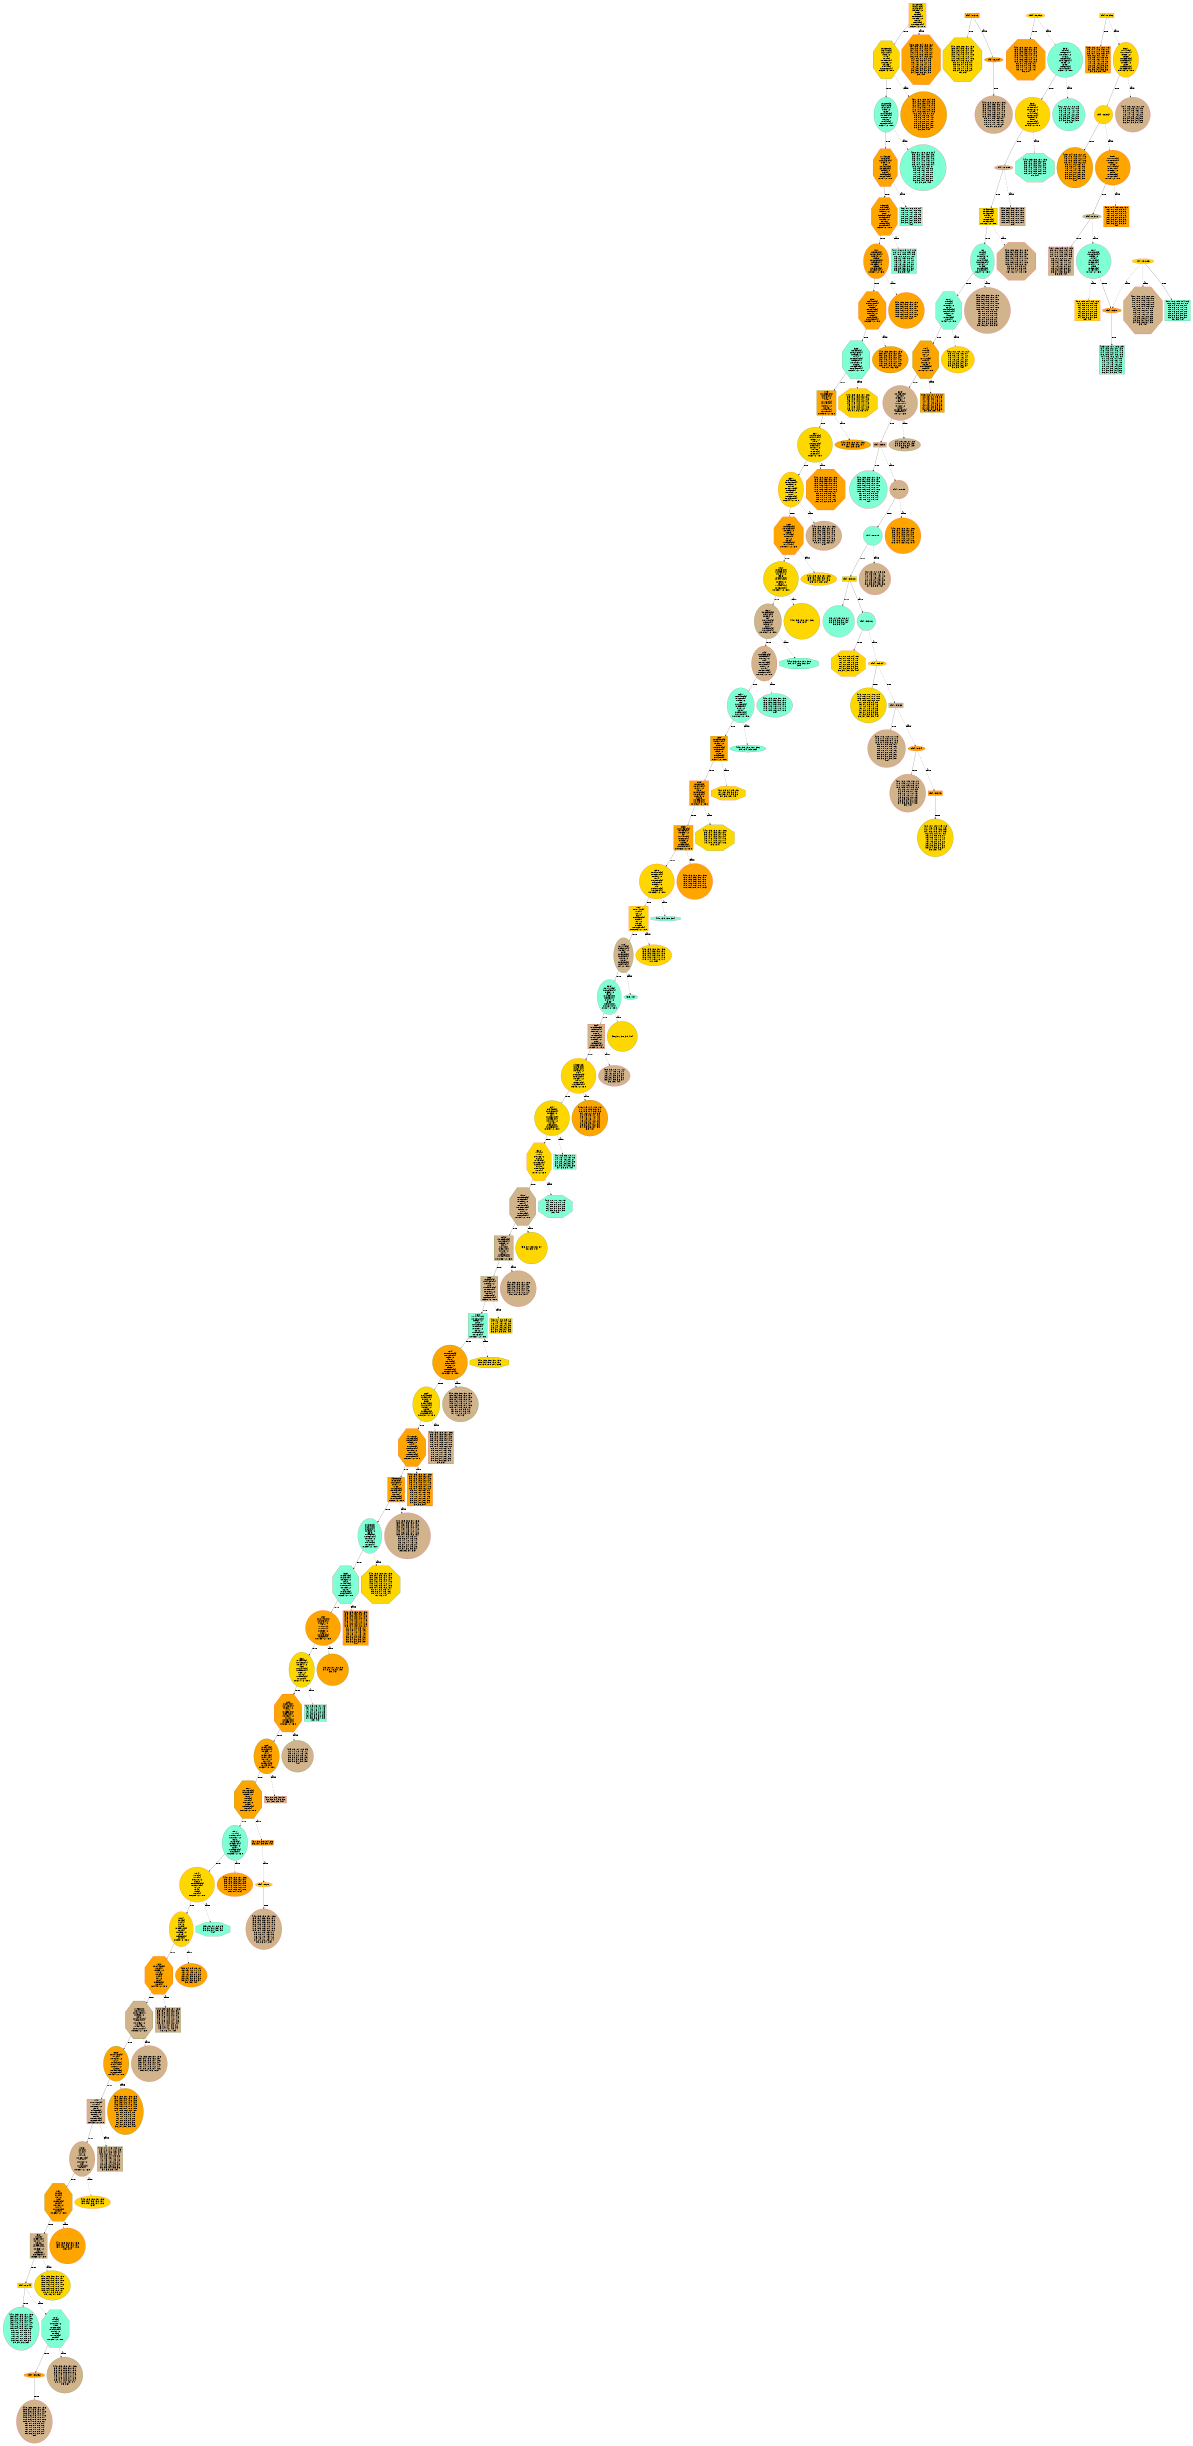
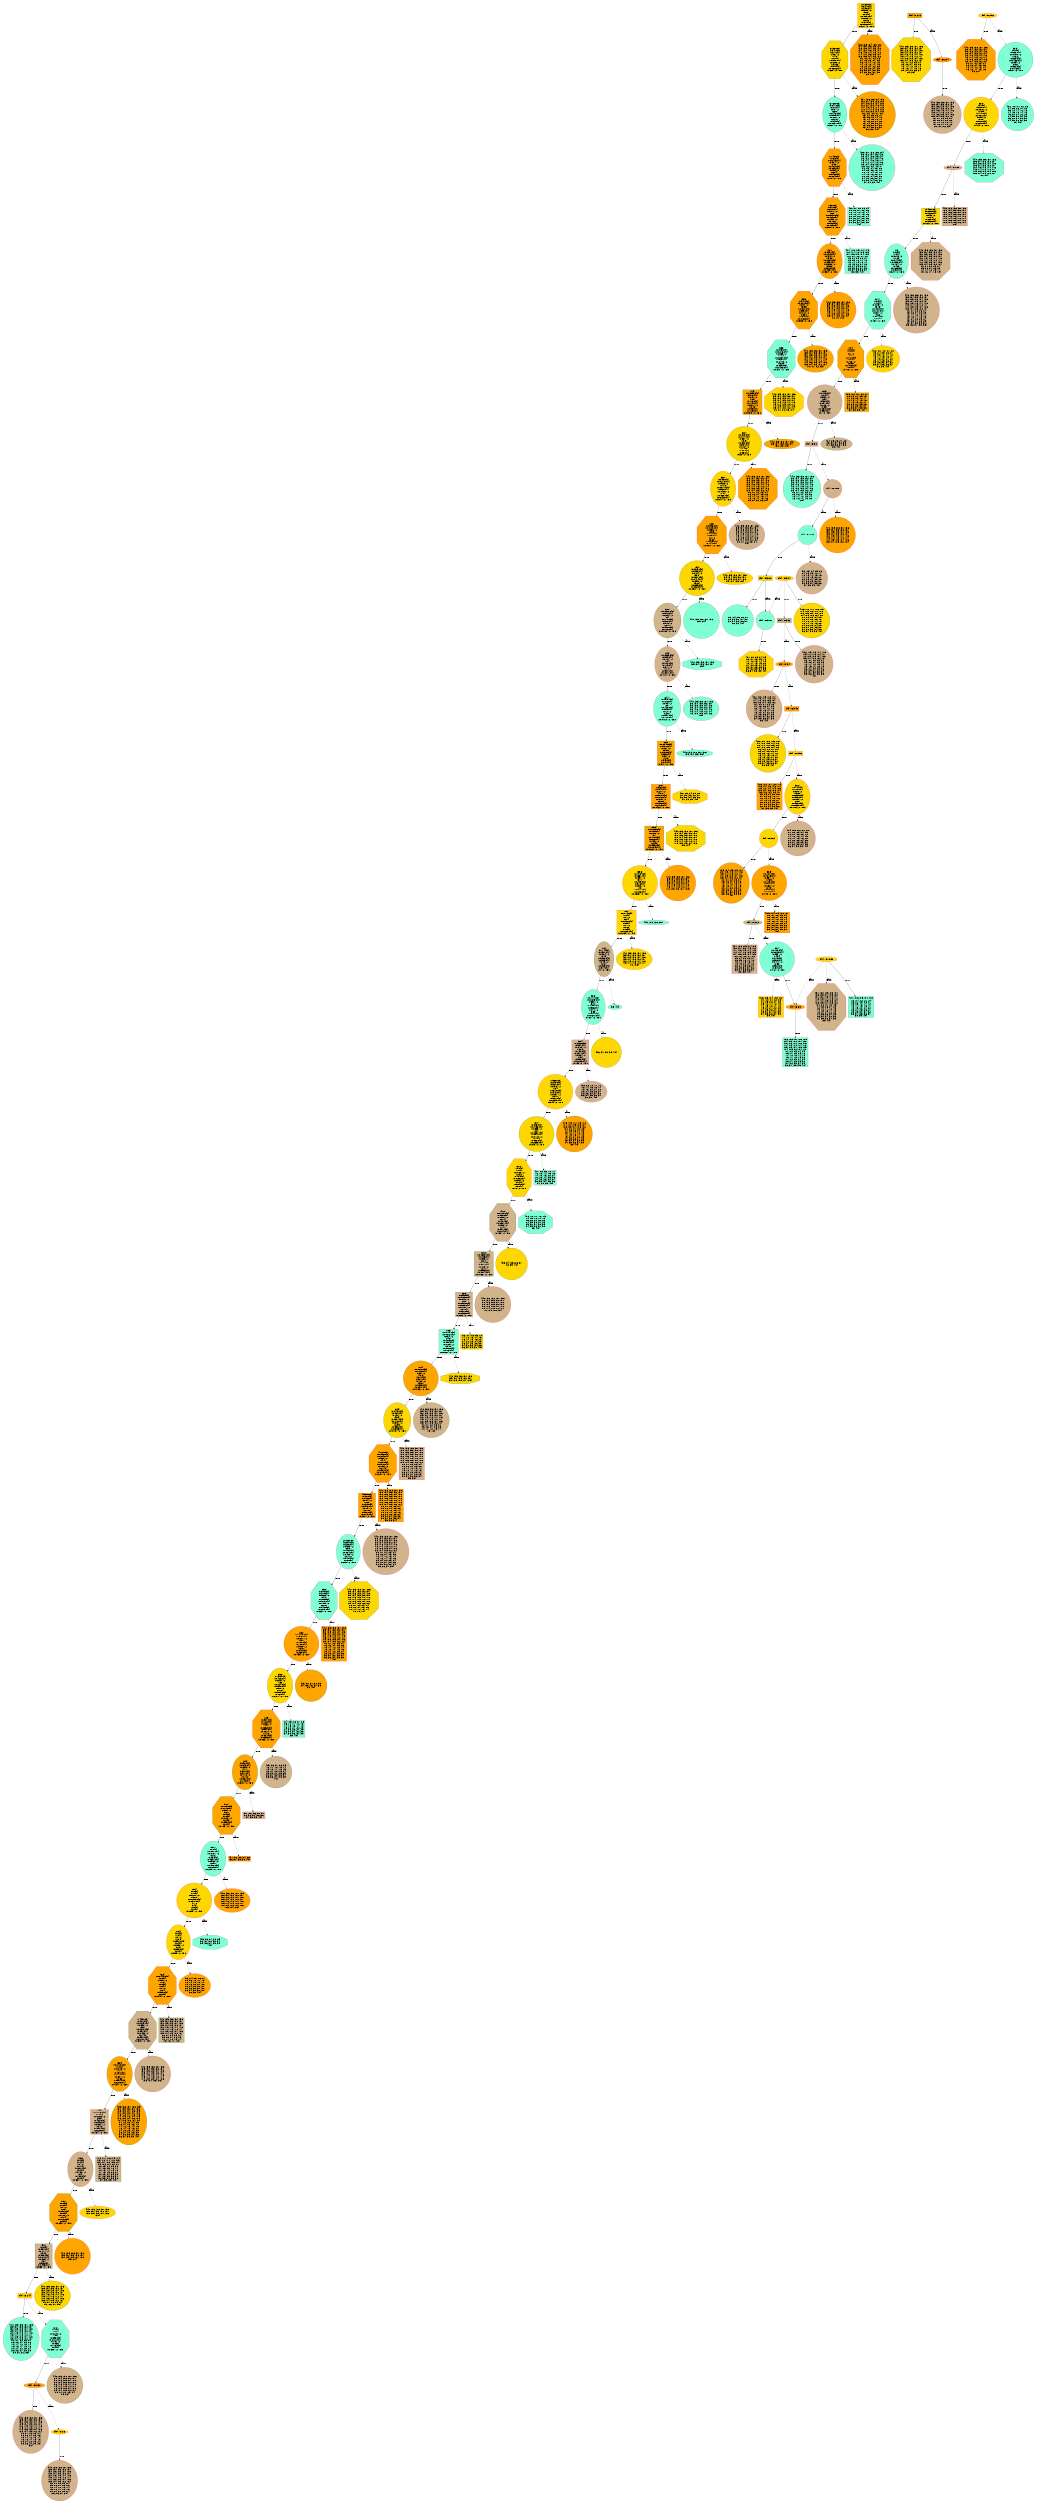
edge "x[1] <= 0.05" -> "x[1] <= -0.75": label "True" -> "False"
node "[-4.0, -3.9, -3.8, -3.7, -3.6 -3.5, -3.4]": fillcolor gold -> aquamarine
edge "x[0] <= 3.16" -> "x[0] <= 3.24": reversed
edge "x[0] <= 3.48" -> "x[0] <= 3.56": added, label "False"
edge "[3.1, 3.2, 3.3, 3.4, 3.5 3.6, 3.7, 3.8, 3.9, 4.0]" -> "x[0] <= 2.6": now "x[0] <= 2.52" -> "x[0] <= 2.6"
